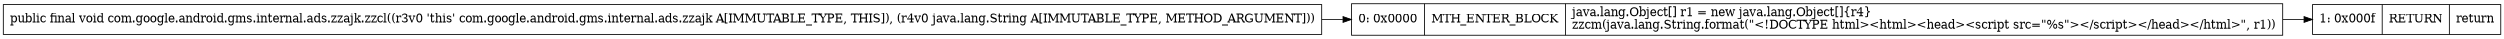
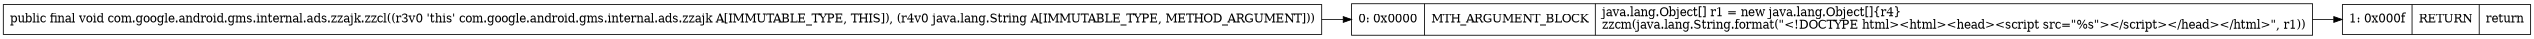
node "0: 0x0000": text "MTH_ENTER_BLOCK" -> "MTH_ARGUMENT_BLOCK"
